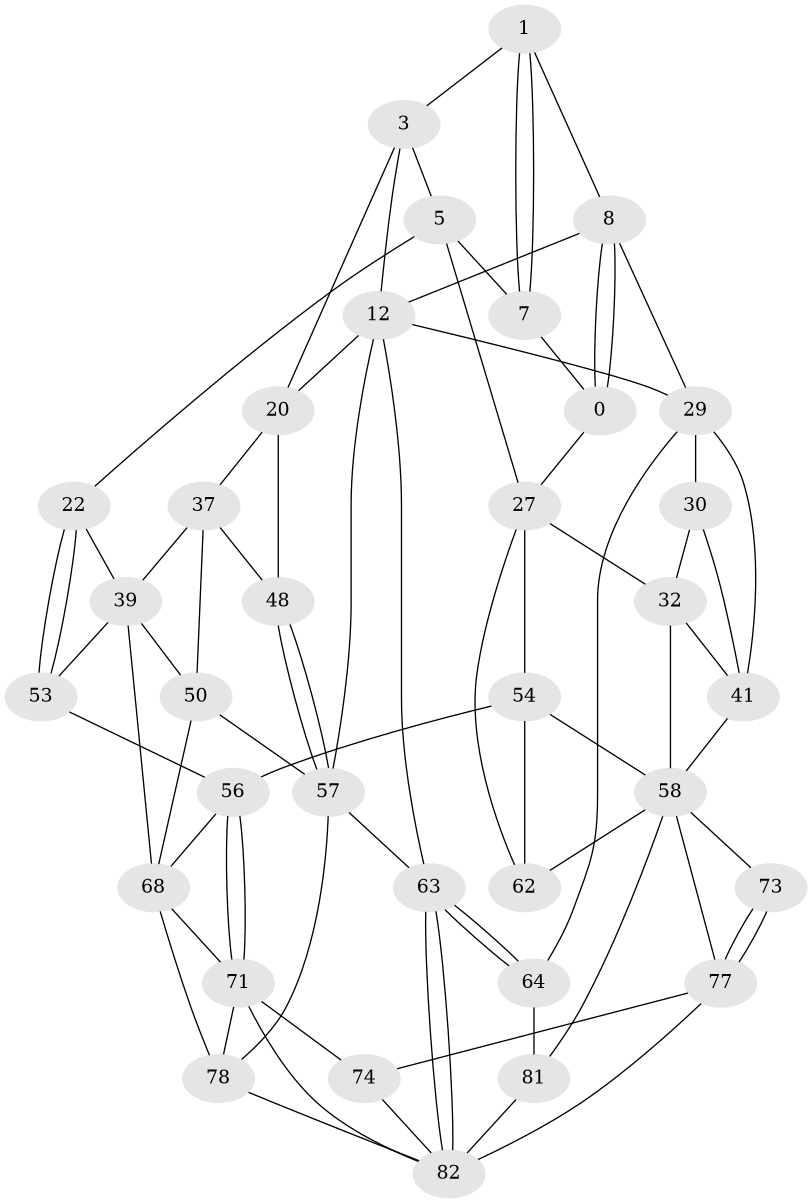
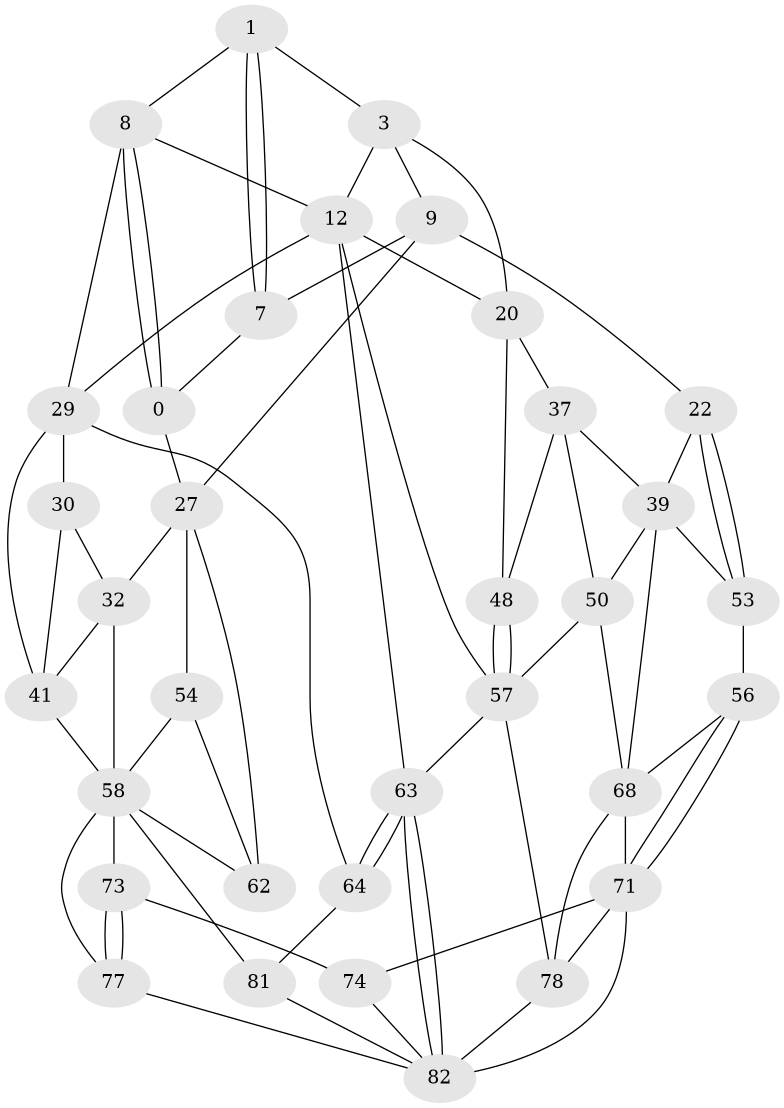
node "5": label "5" -> "9"
edge "54" -- "56": removed
edge "77" -- "74": now "73" -- "74"
